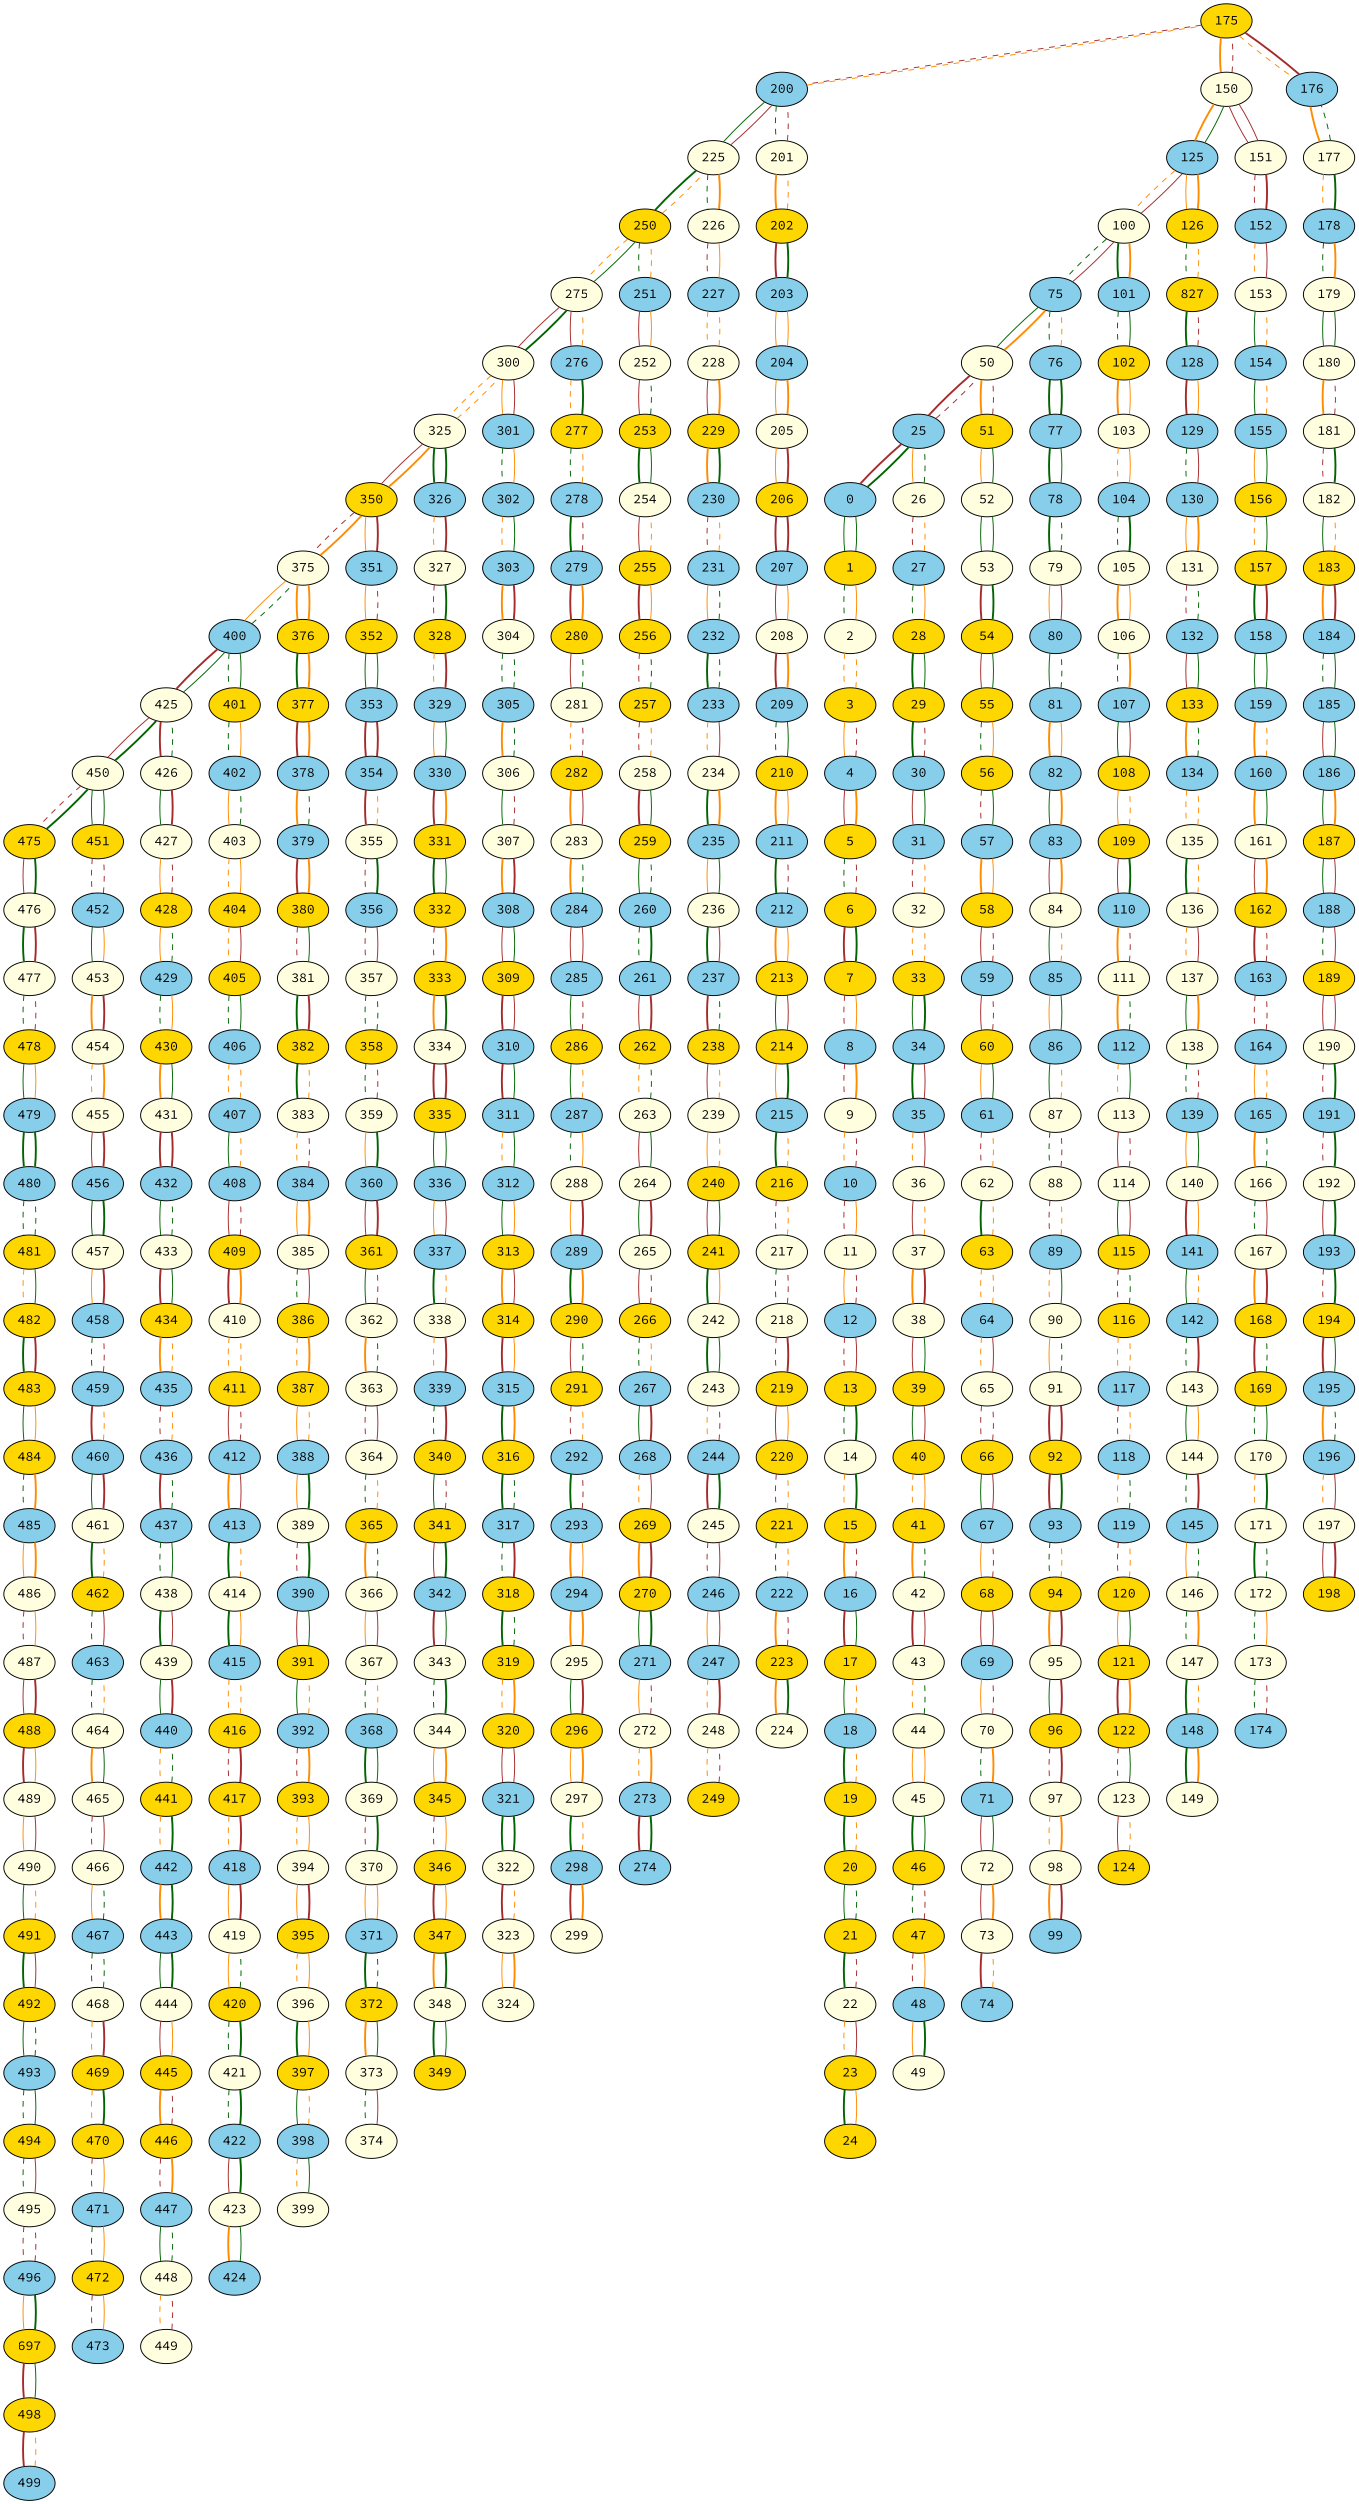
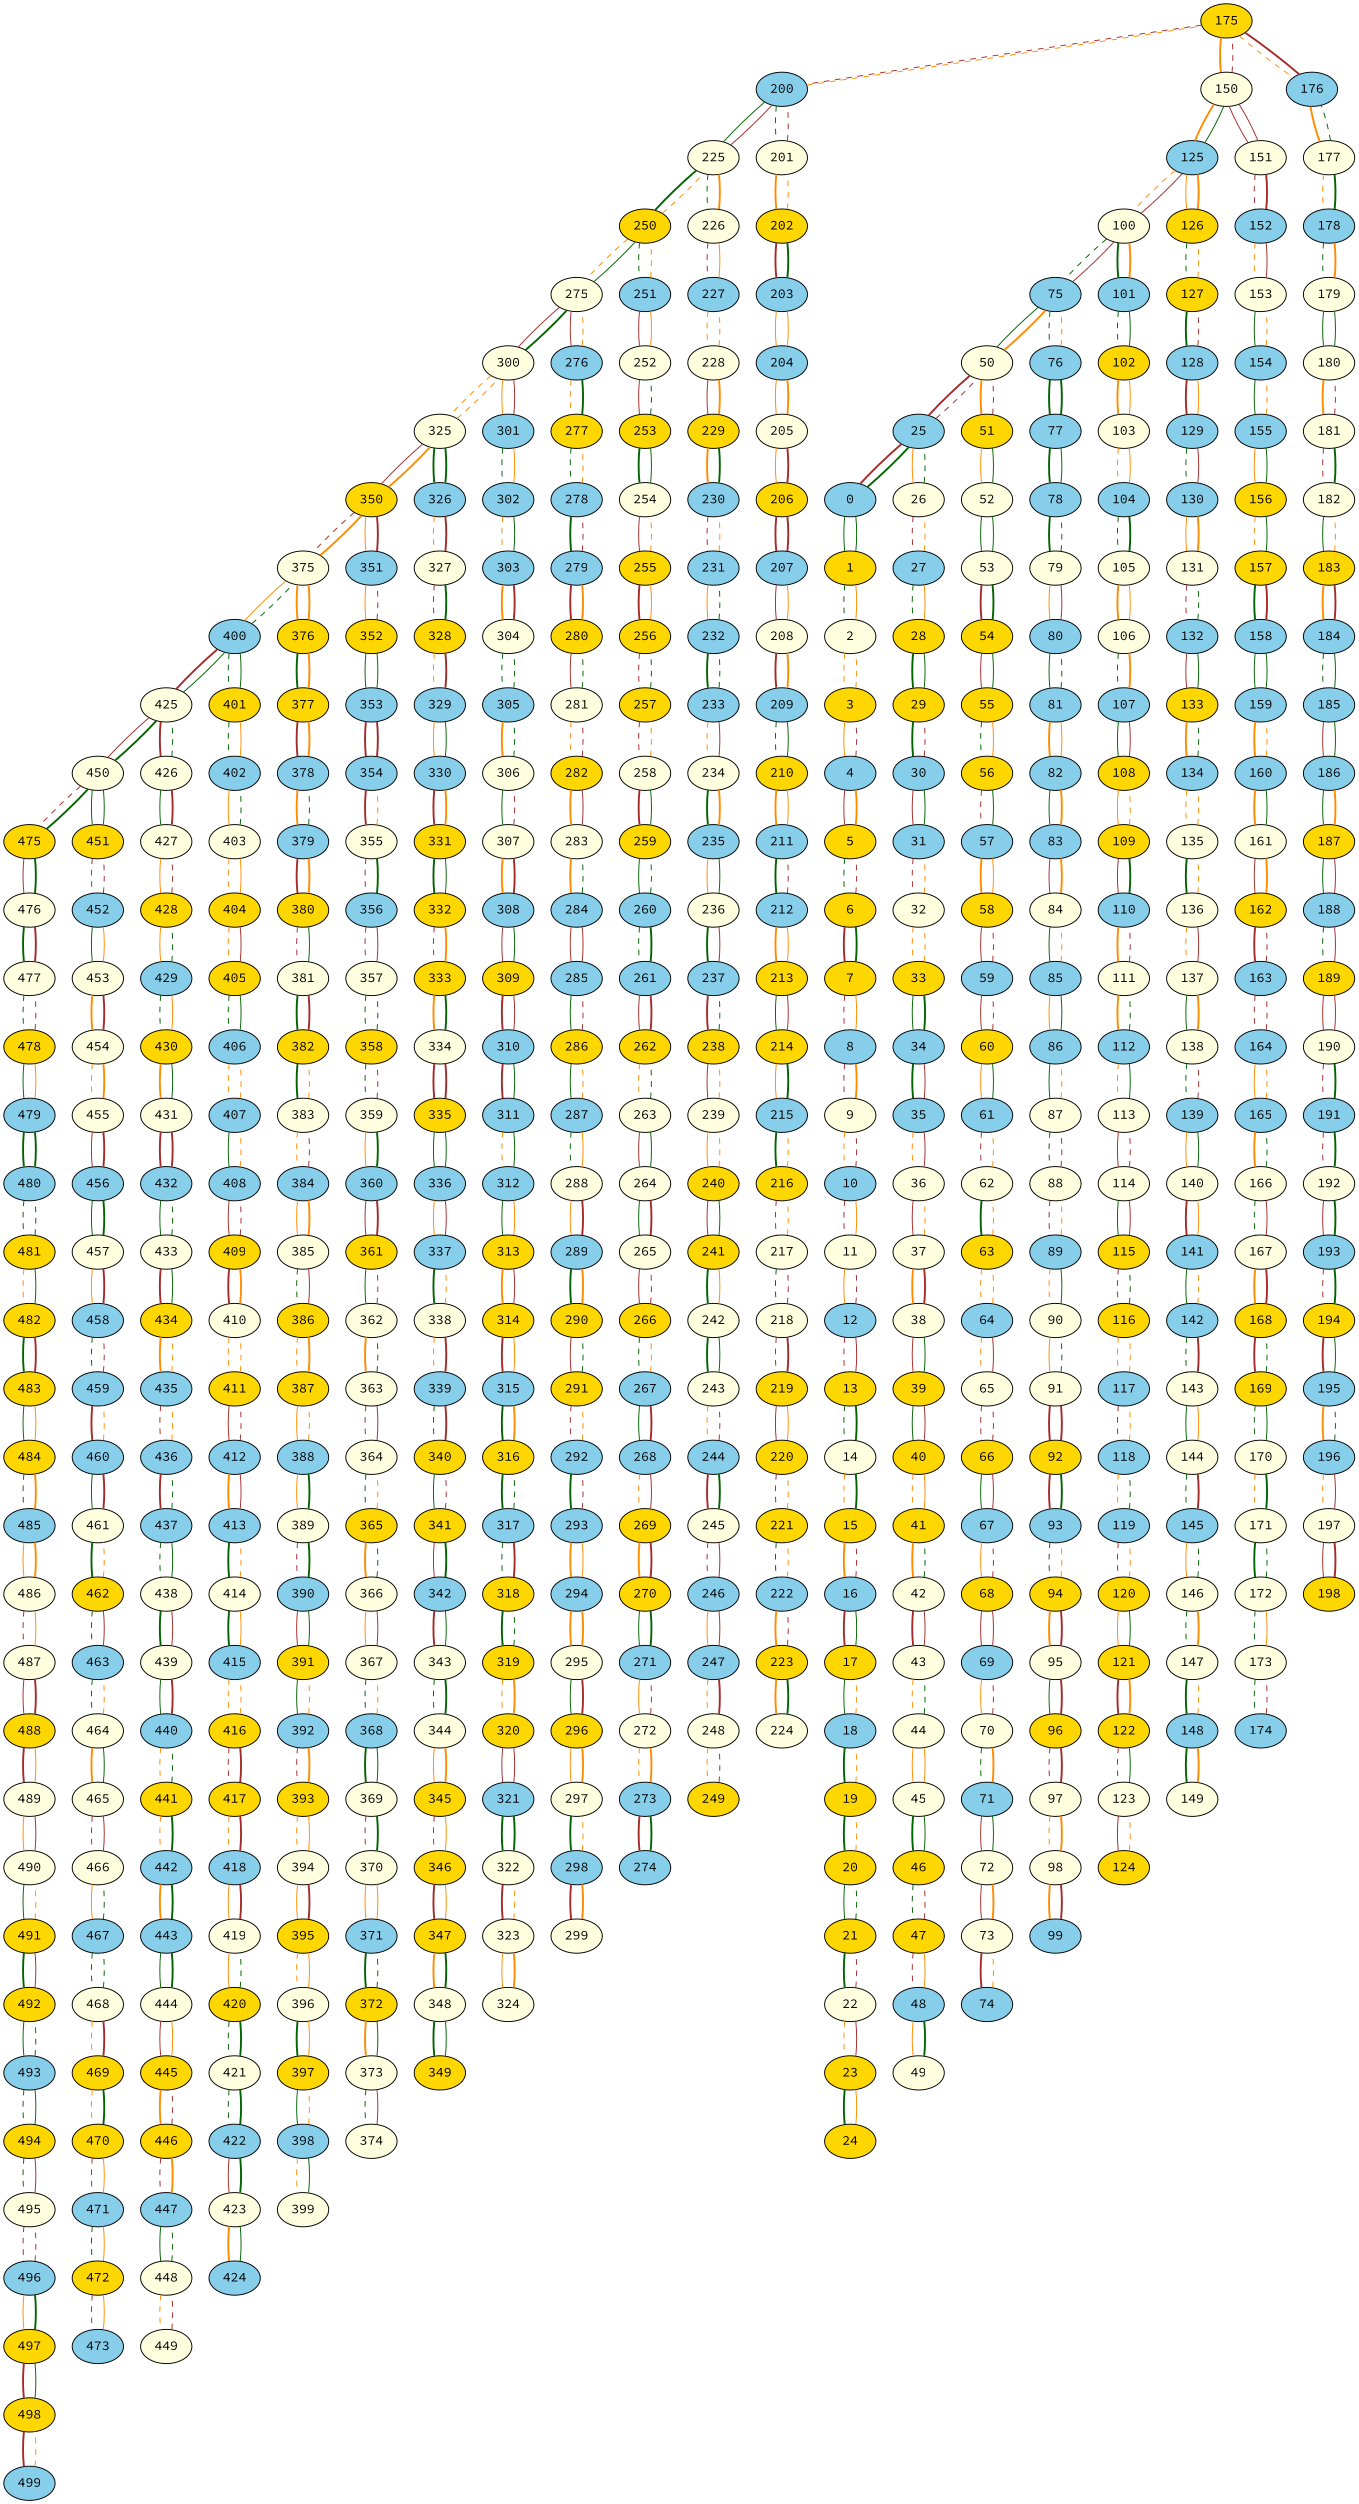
node "827": label "827" -> "127"
node "697": label "697" -> "497"
